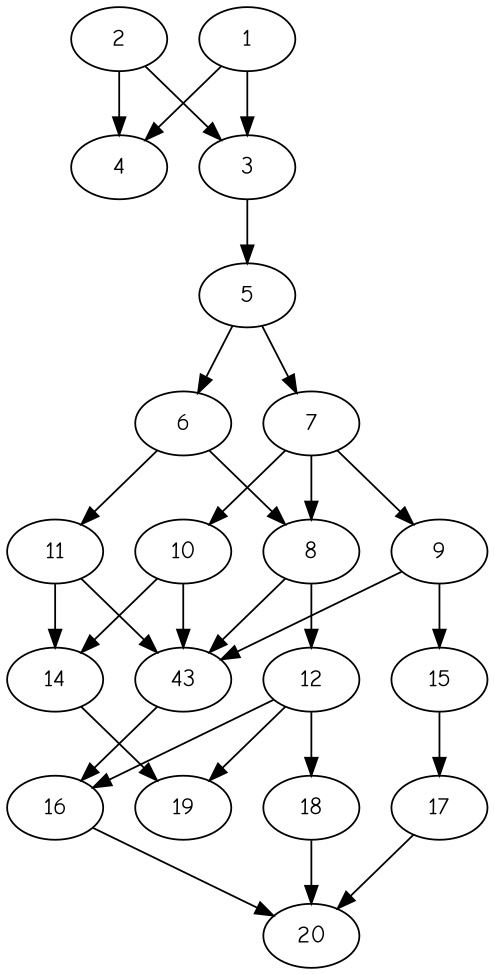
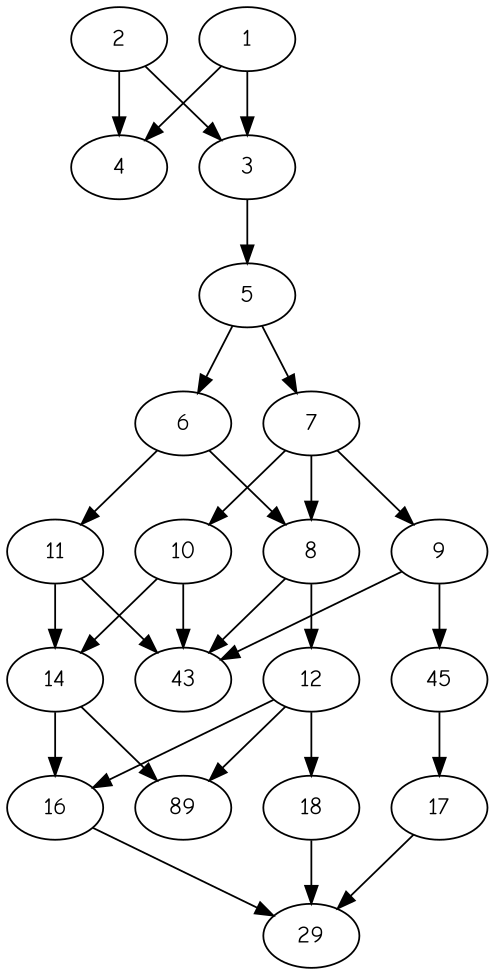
node "15": label "15" -> "45"
edge "43" -> "16": now "14" -> "16"
node "19": label "19" -> "89"
node "20": label "20" -> "29"
